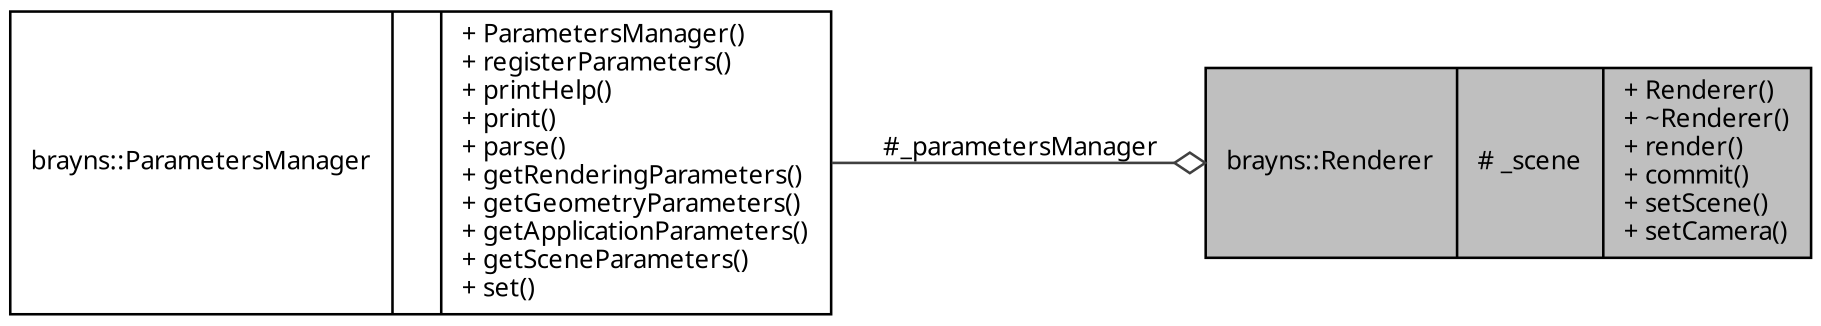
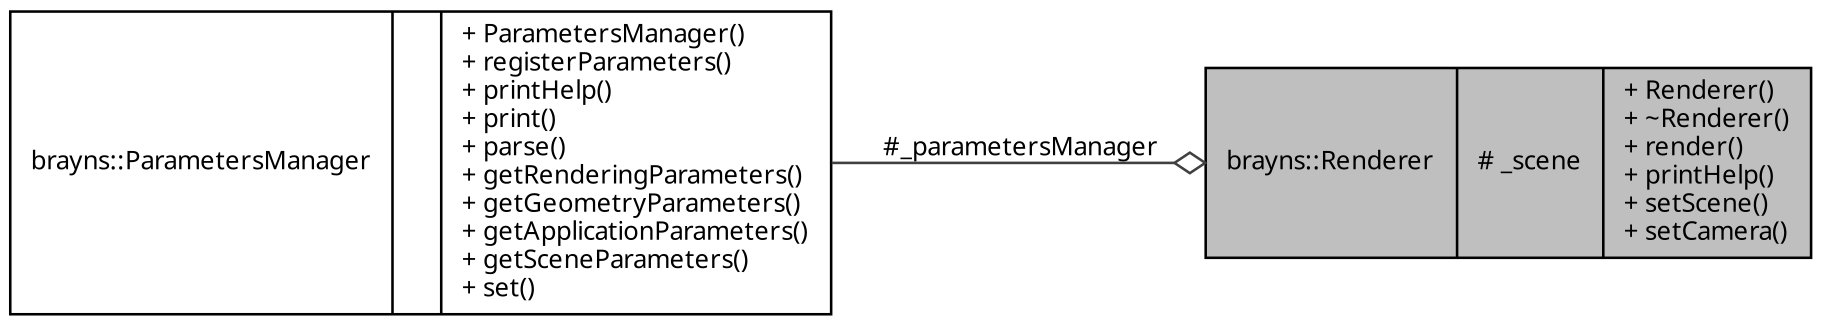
node "brayns::Renderer": text "+ commit()" -> "+ printHelp()"
